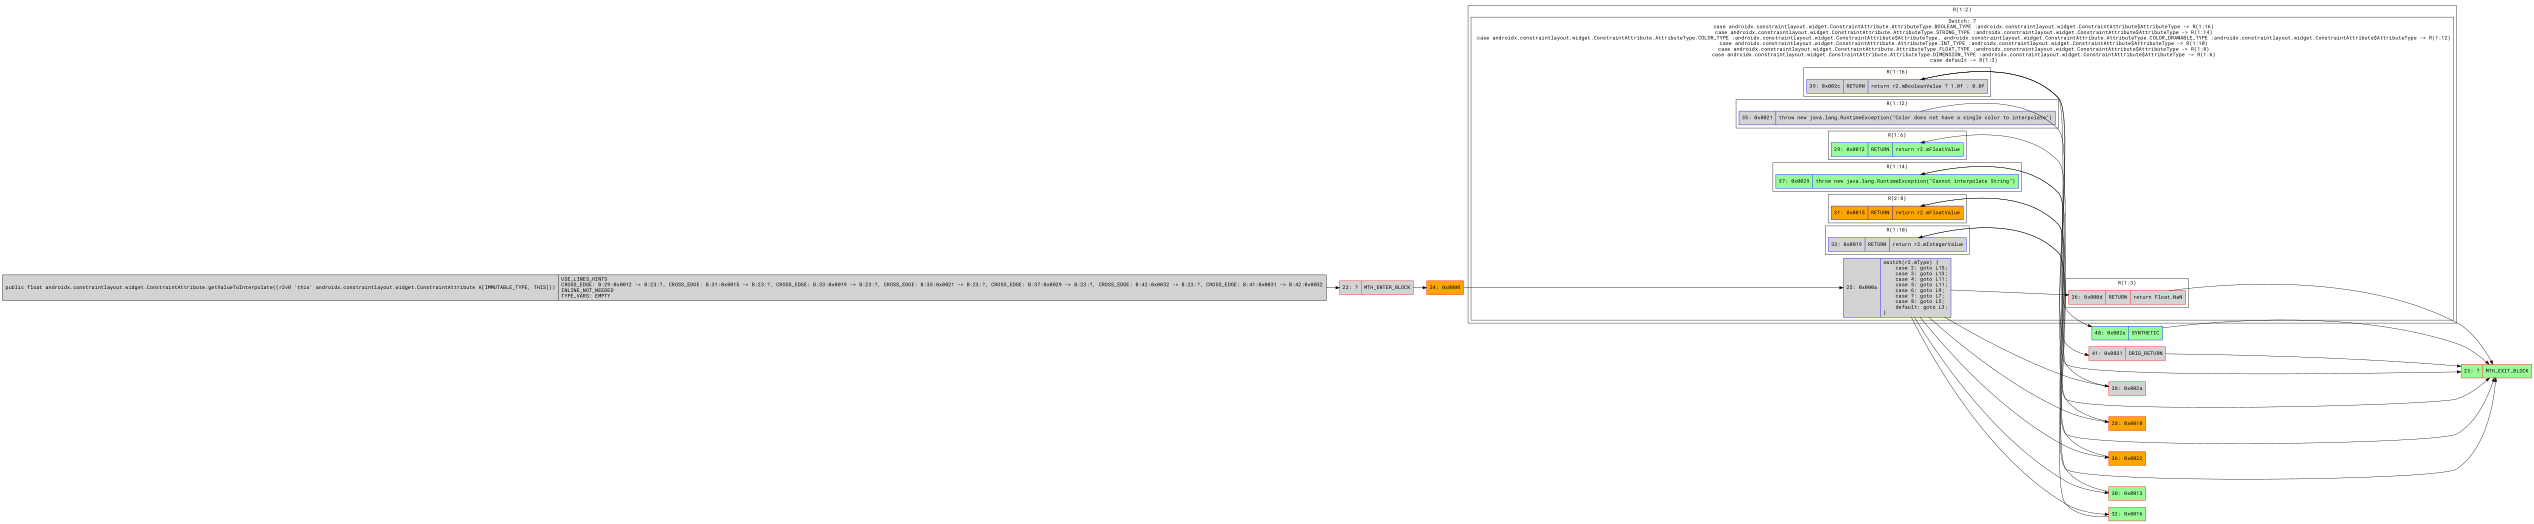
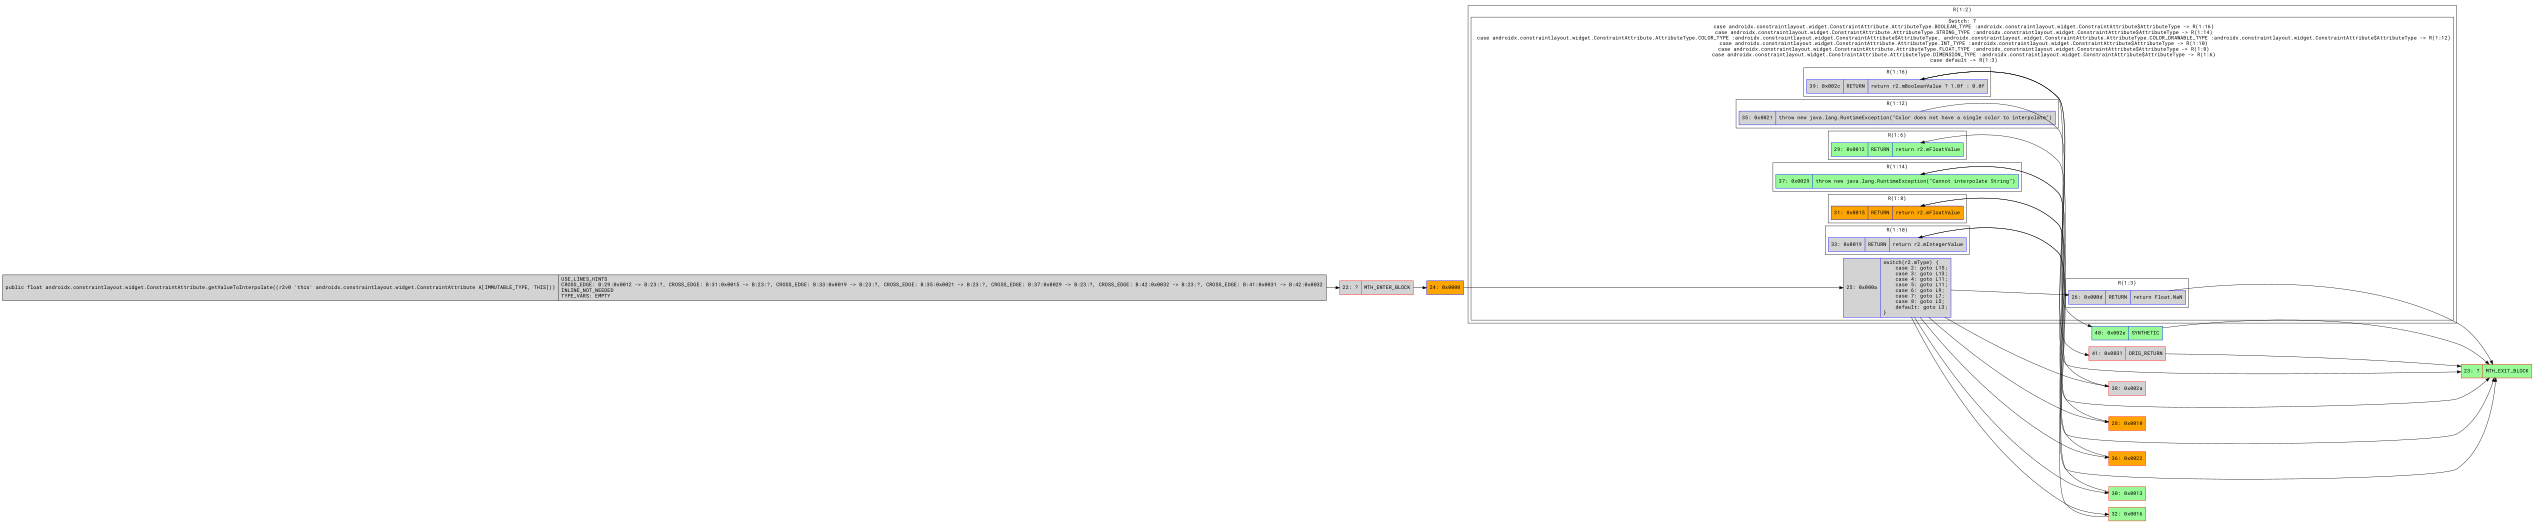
cluster "R(2:8)": label "R(2:8)" -> "R(1:8)"
node "24: 0x0000": color red -> blue
node "26: 0x000d": color red -> blue
